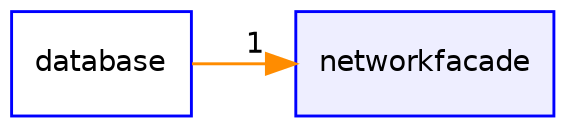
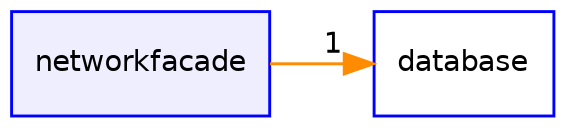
edge "database" -> "networkfacade": reversed
